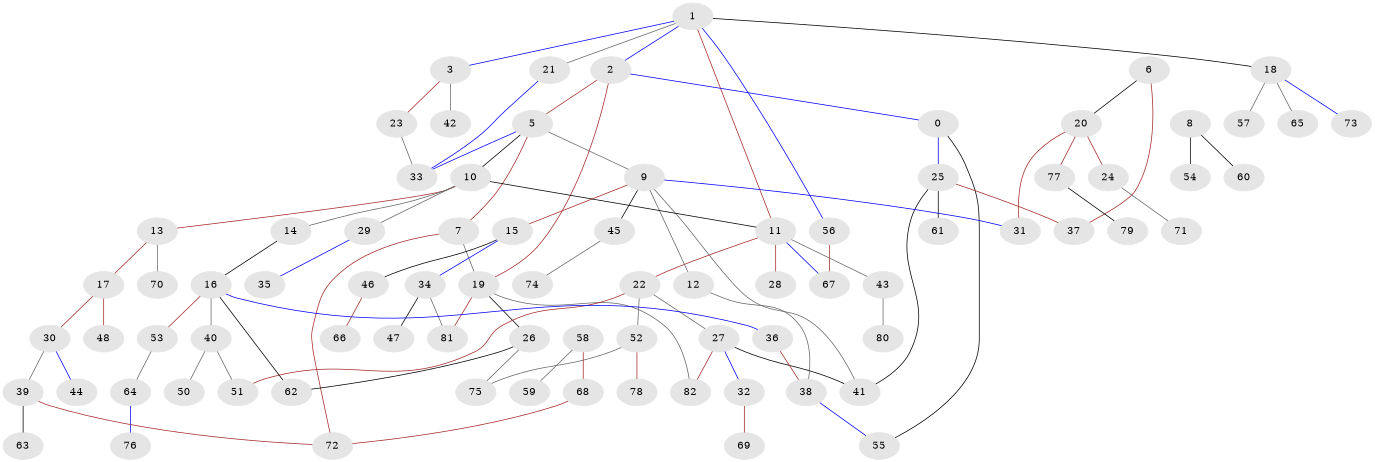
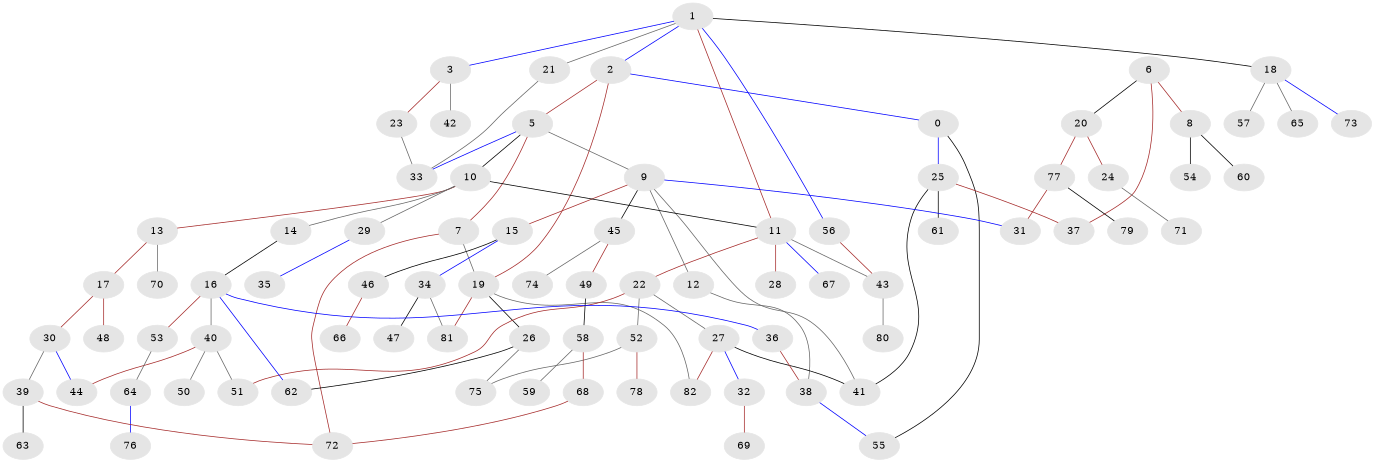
edge "6" -- "8": added
edge "21" -- "33": color blue -> gray40
edge "20" -- "31": now "77" -- "31"
edge "56" -- "67": now "56" -- "43"
node "49": added
edge "16" -- "62": color black -> blue
edge "40" -- "44": added
